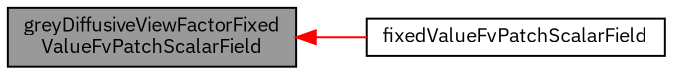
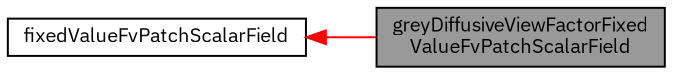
edge "fixedValueFvPatchScalarField" -> "greyDiffusiveViewFactorFixed ValueFvPatchScalarField": reversed
